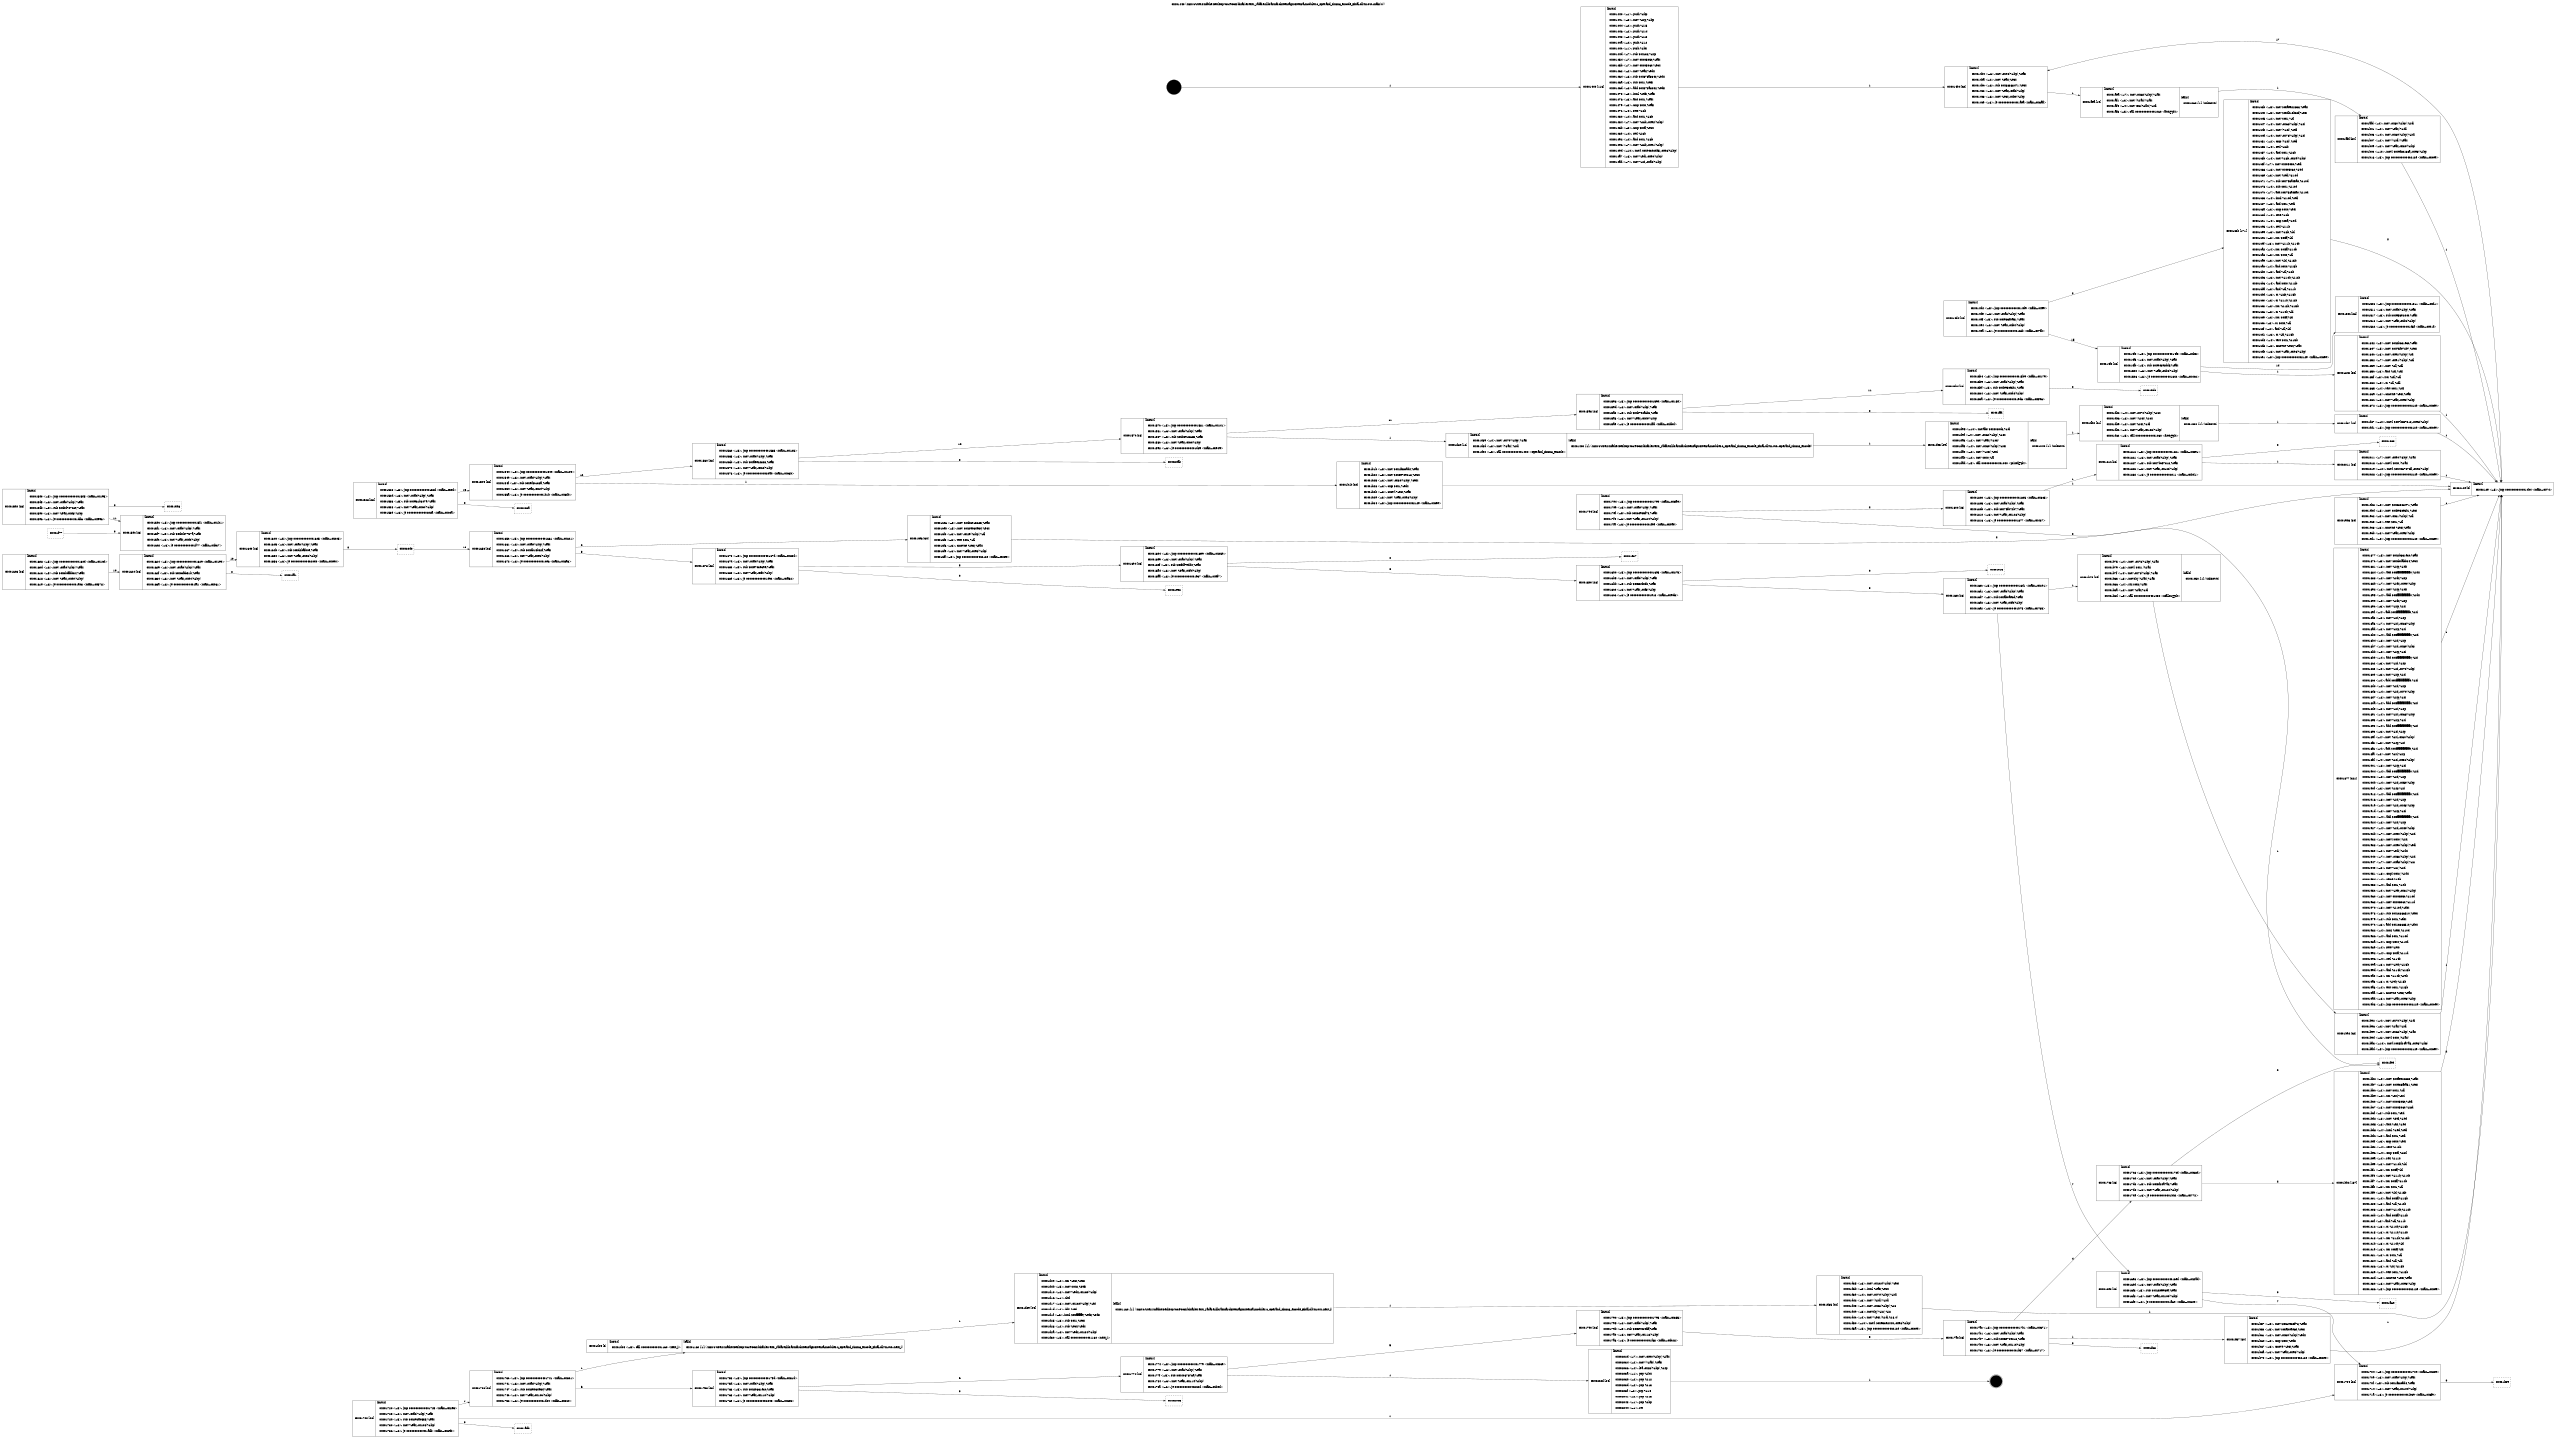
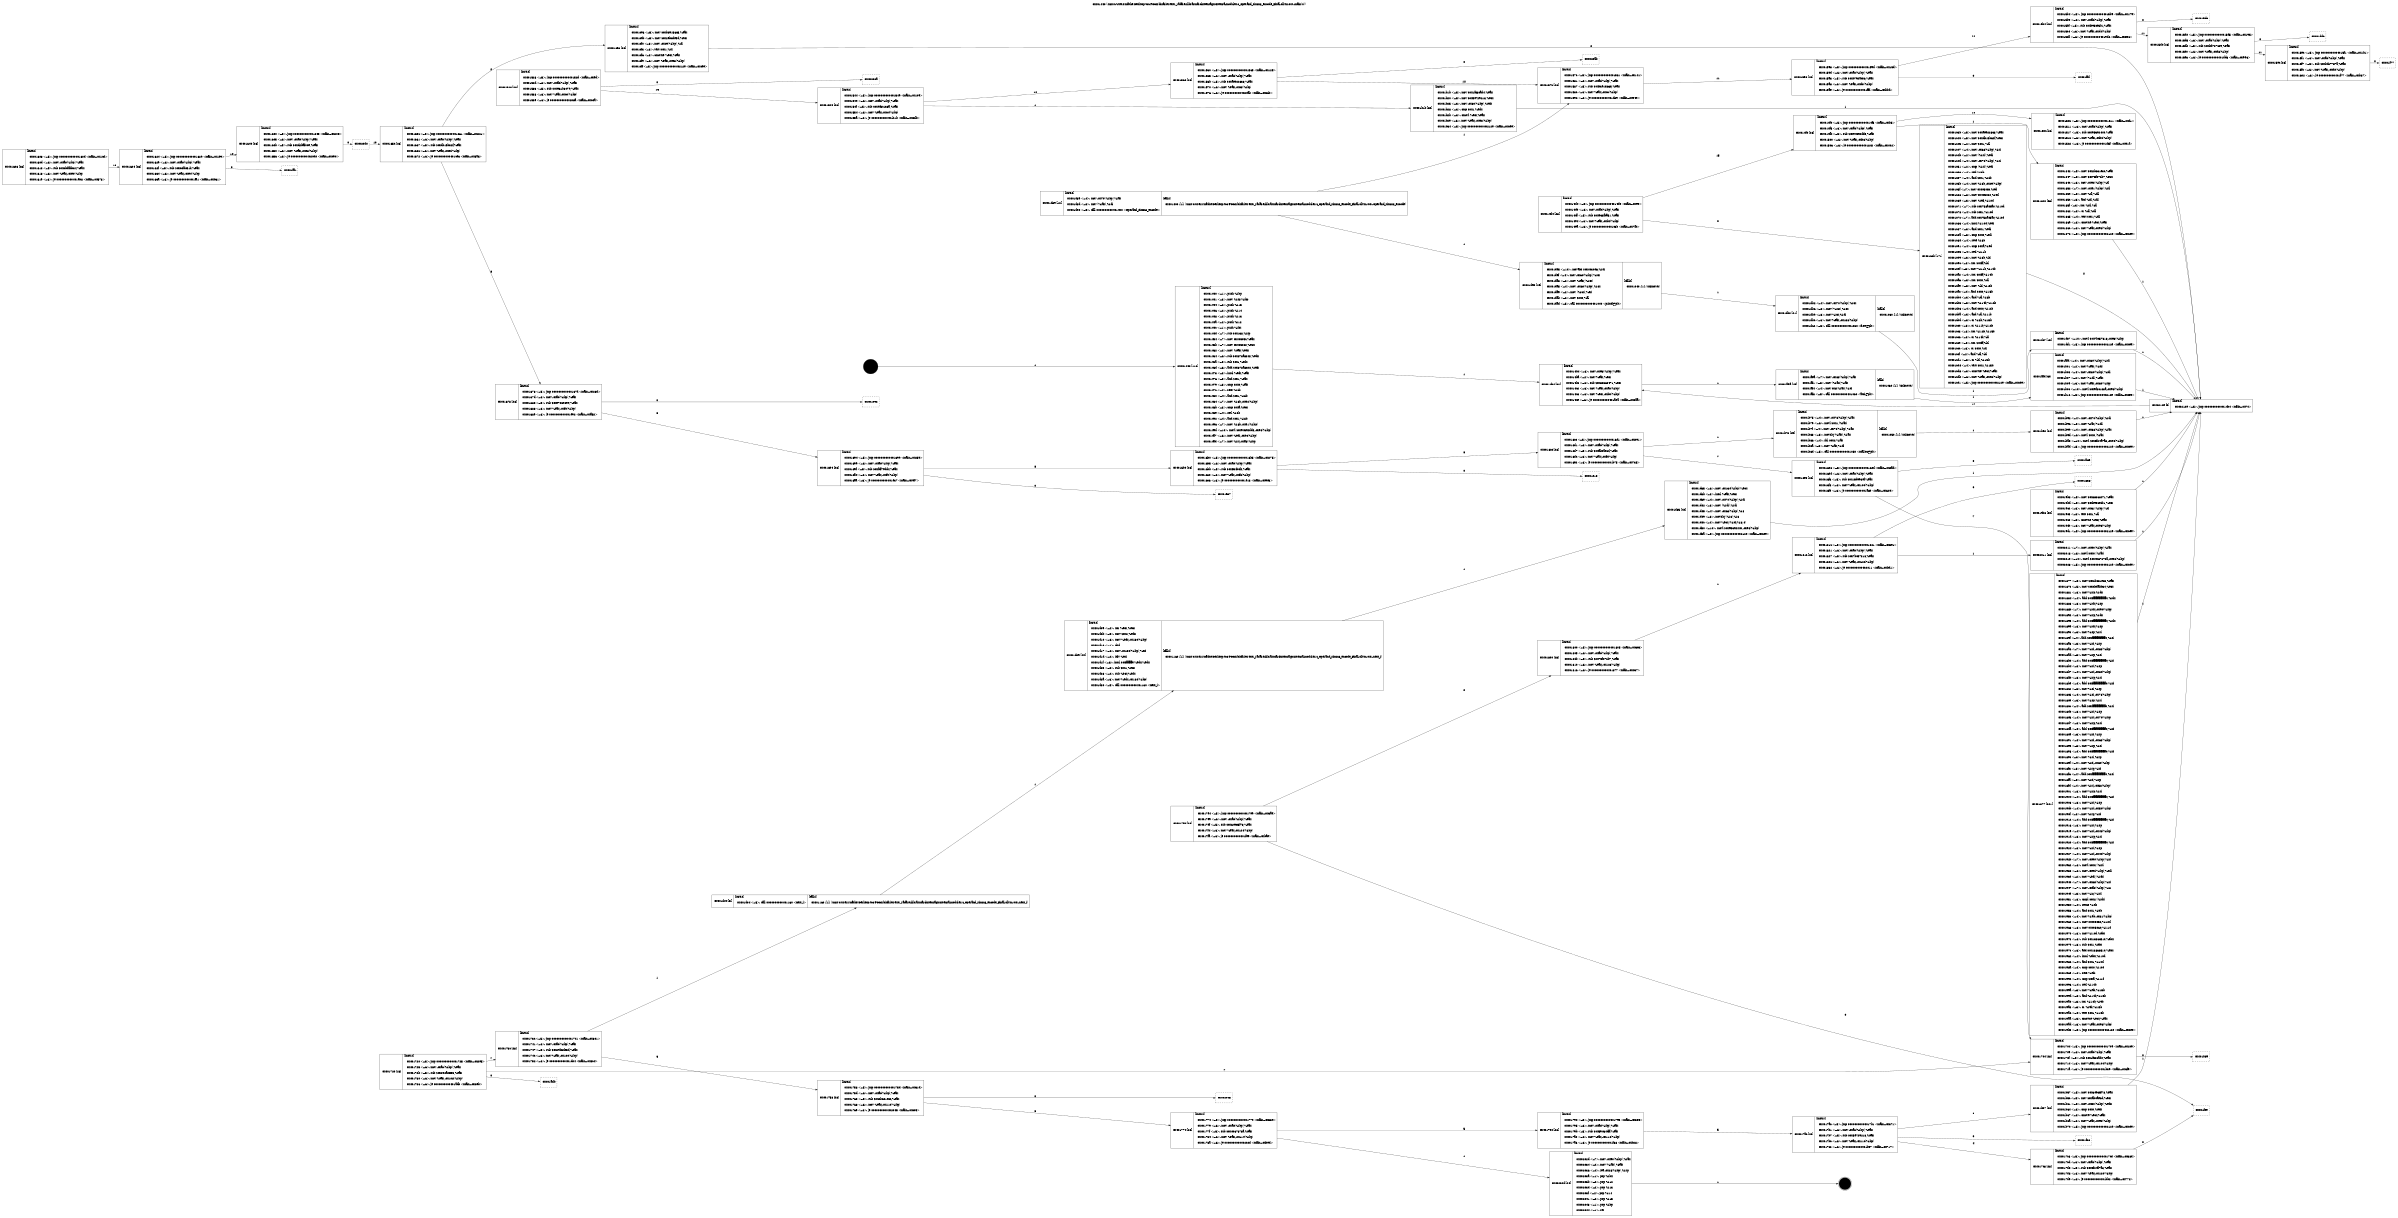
edge "0x4015b4 [28]" -> "0x4015d0 [28]": added, label "11"
edge "0x40157c [28]" -> "0x401d89 [12]": reversed
edge "0x401f77" -> "0x4015ec [28]": reversed
node "0x401bb2 [137]": removed
